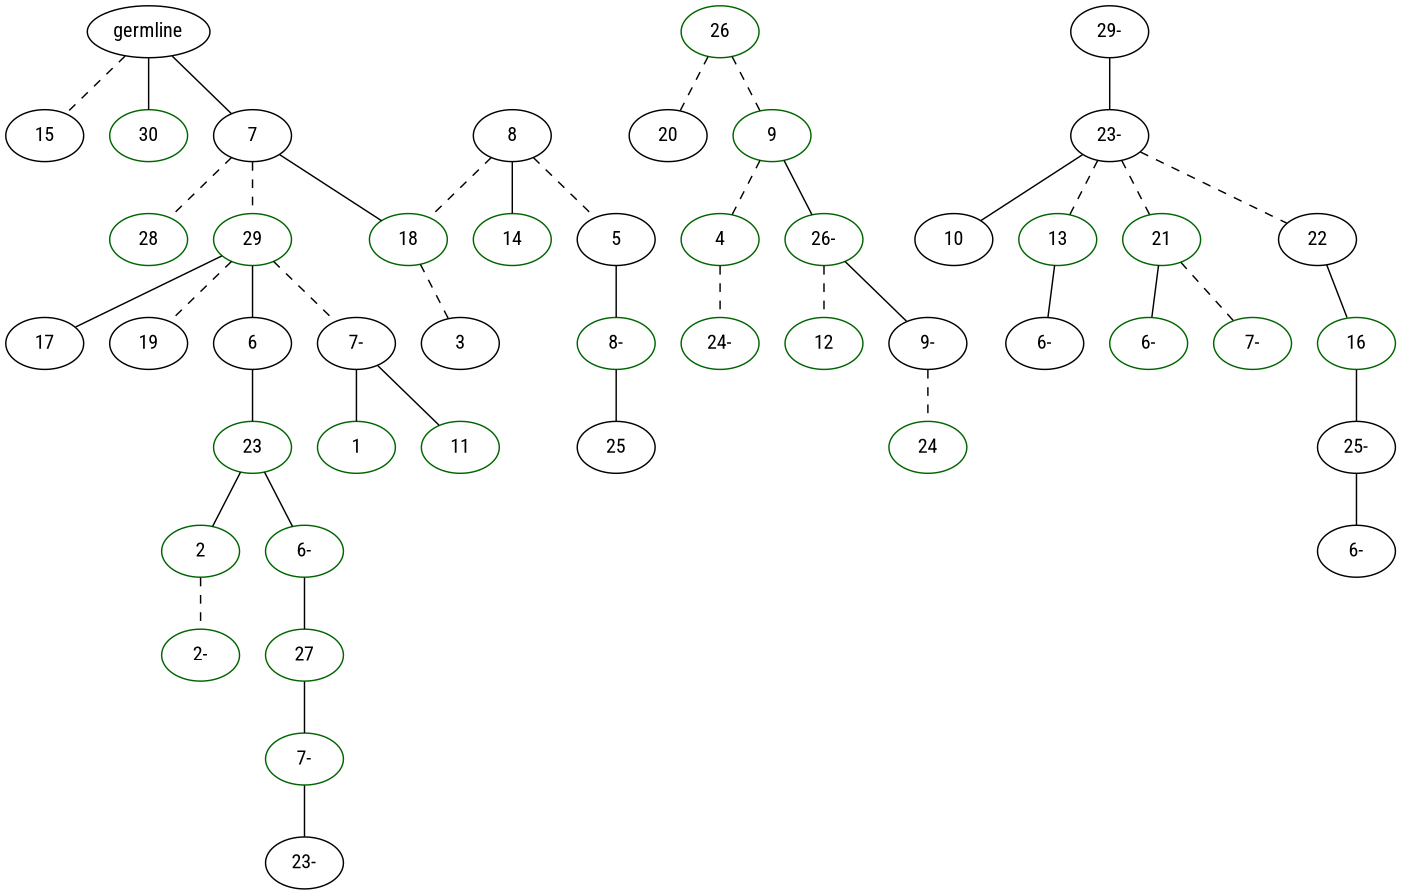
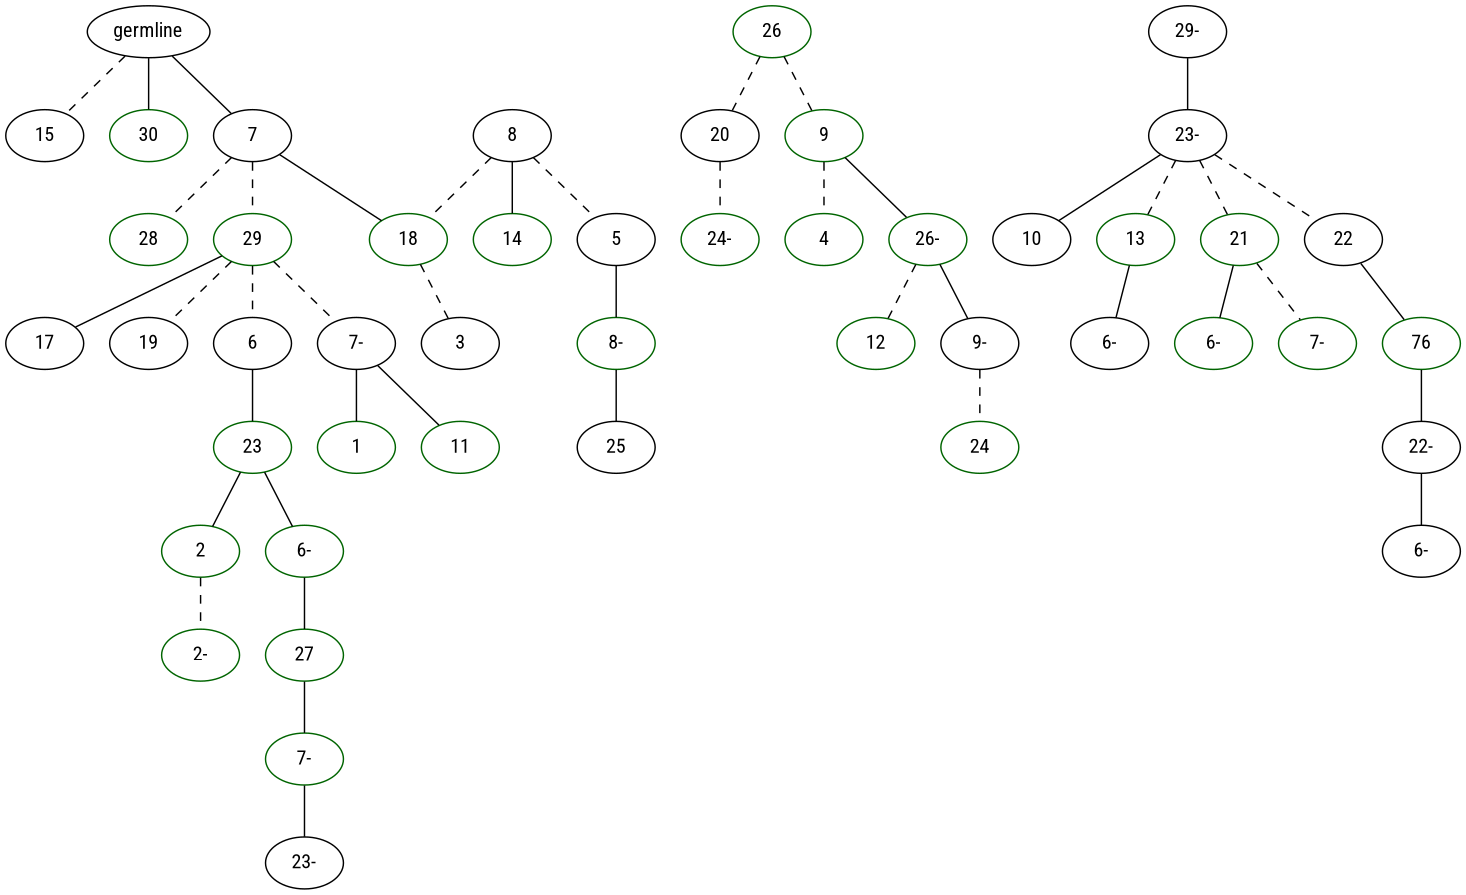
edge "29" -- "6": style solid -> dashed
edge "4" -- "24-": now "20" -- "24-"
node "16": label "16" -> "76"
node "25-": label "25-" -> "22-"
